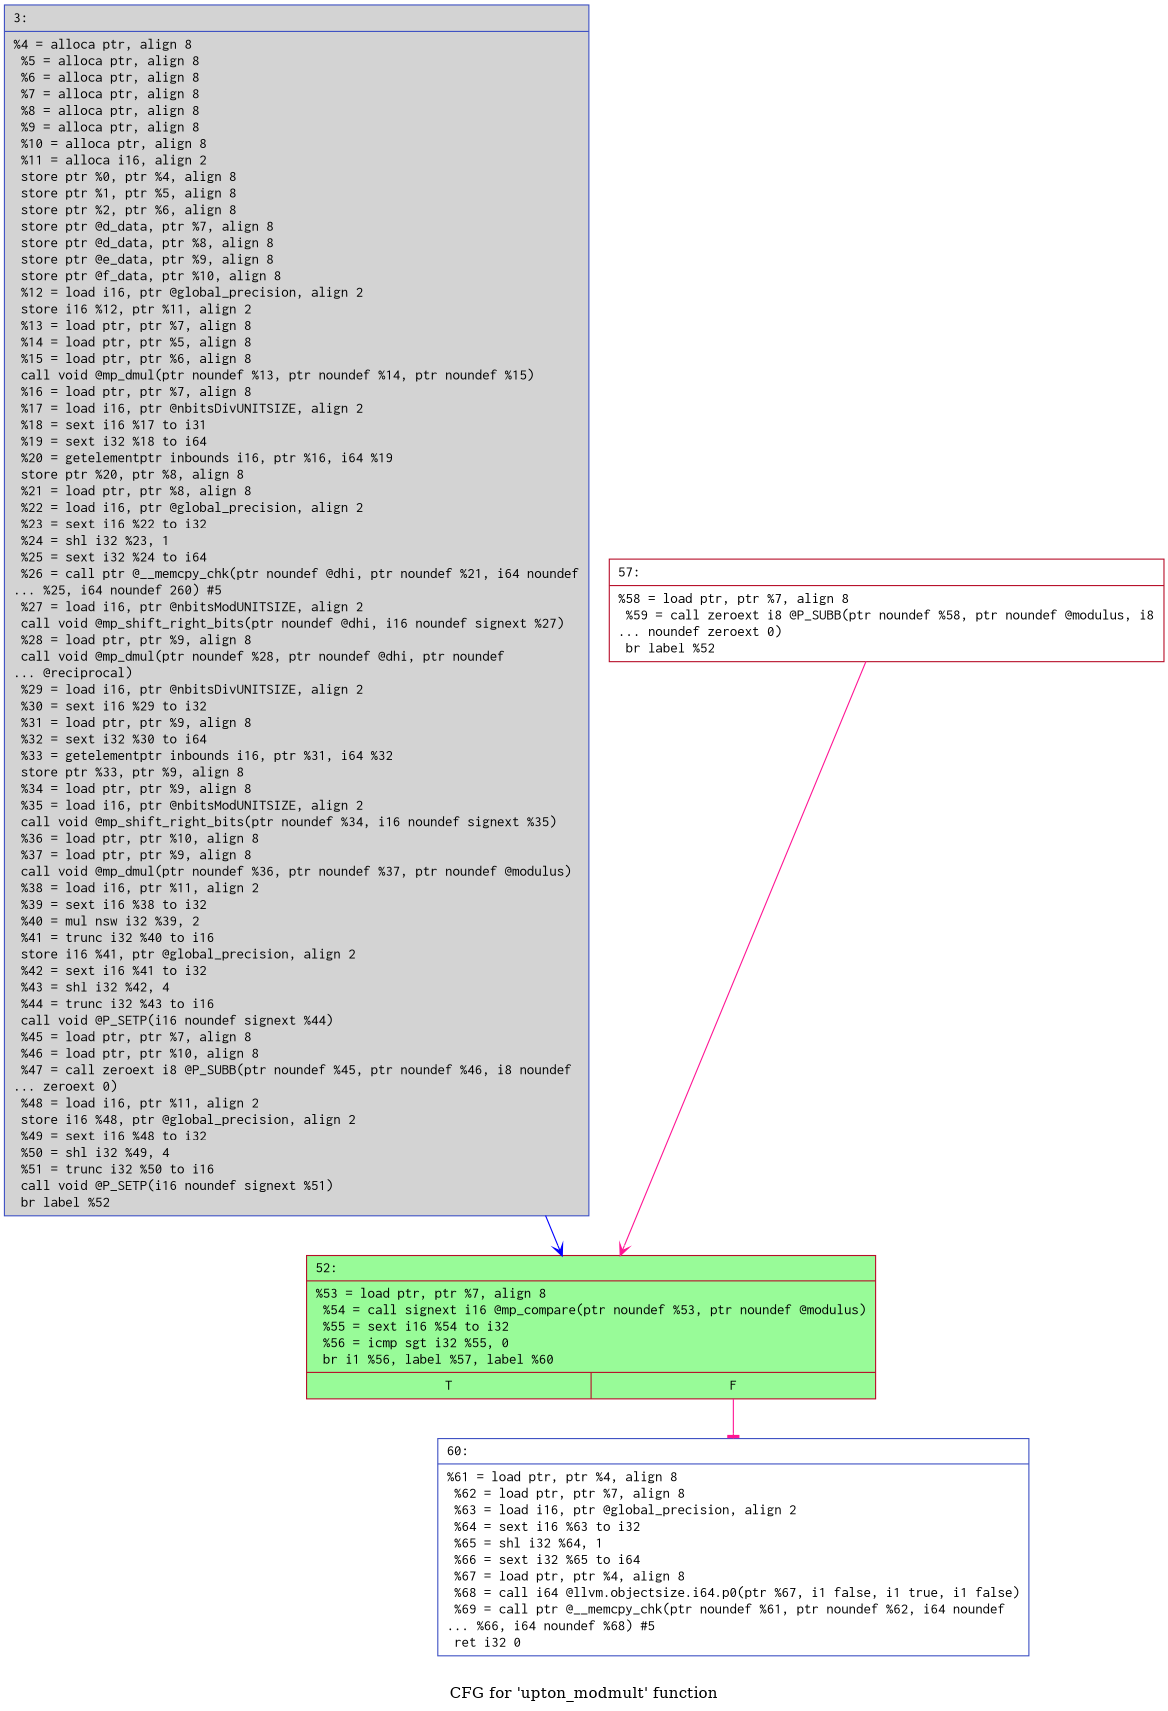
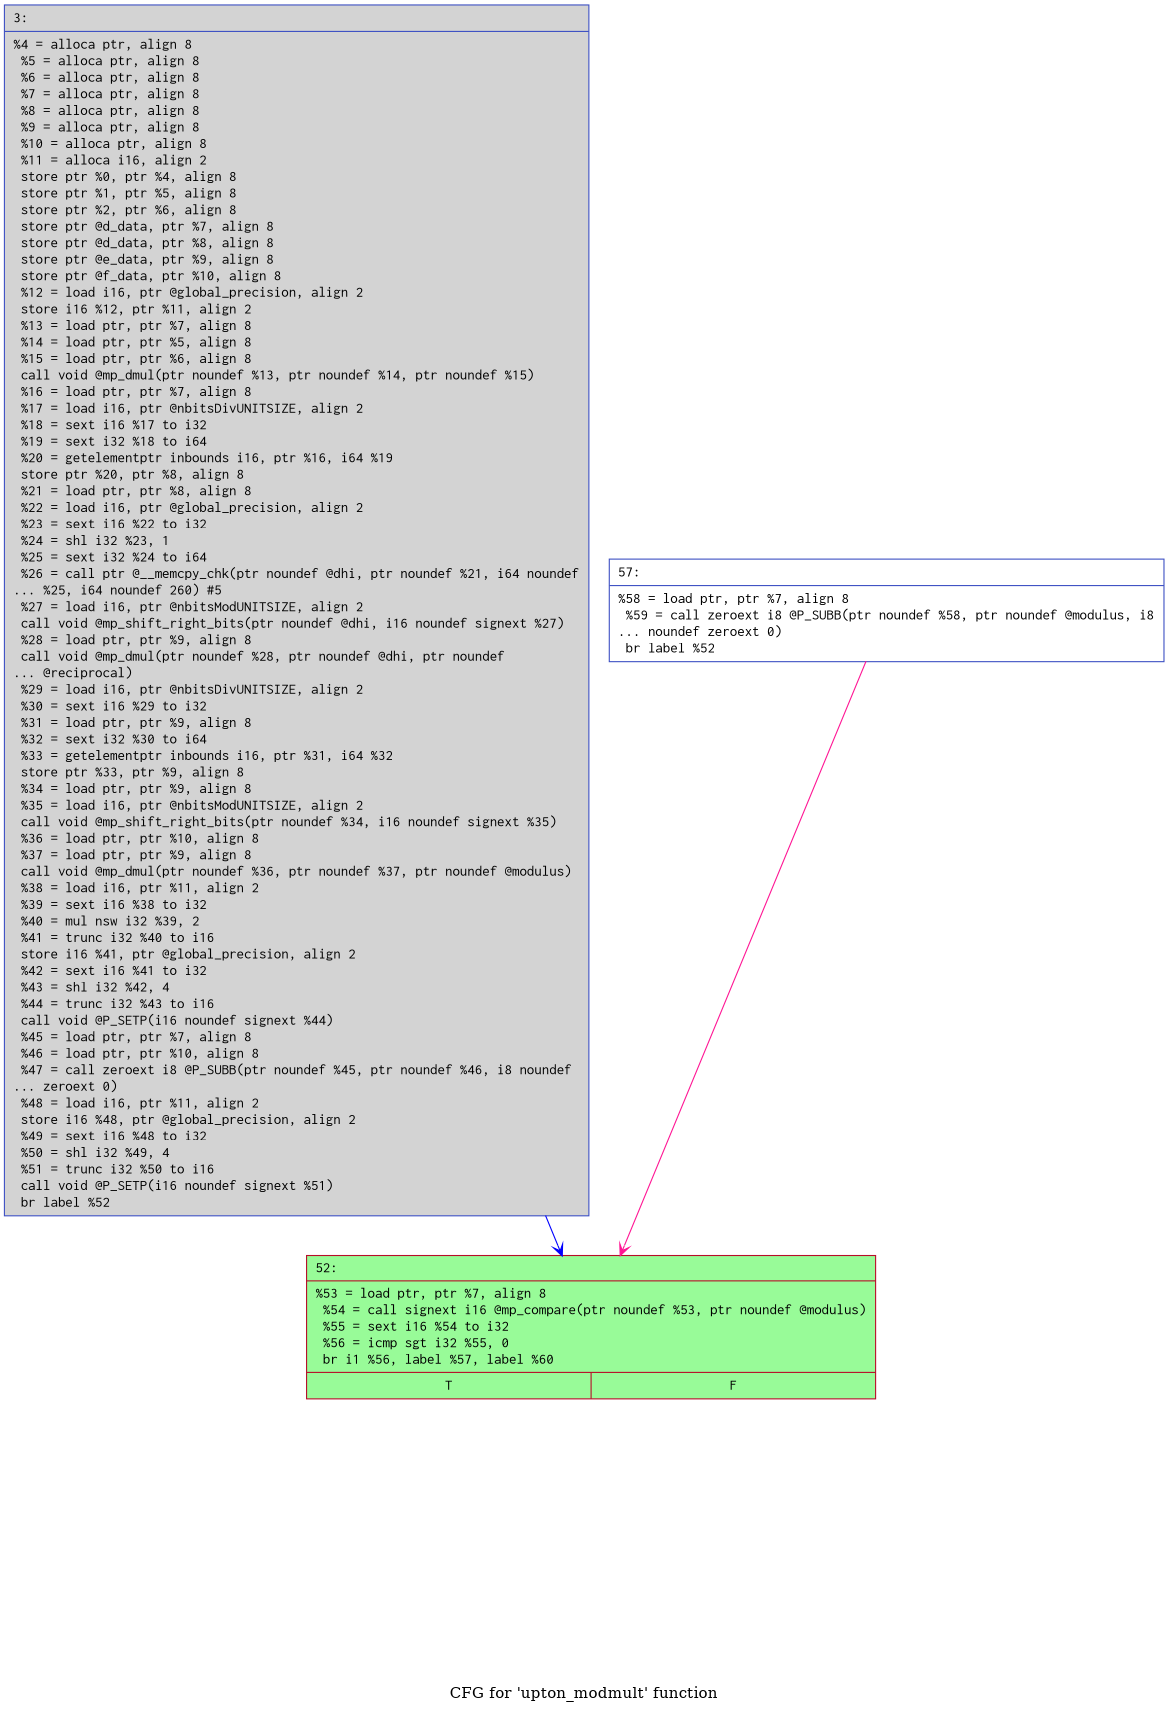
node "3:": text "%18 = sext i16 %17 to i31" -> "%18 = sext i16 %17 to i32"
node "57:": color #b70d28ff -> #3d50c3ff
node "60:": removed
